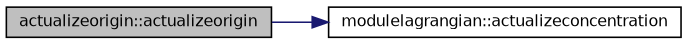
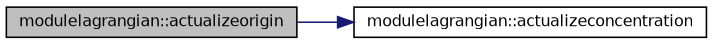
node "actualizeorigin::actualizeorigin": label "actualizeorigin::actualizeorigin" -> "modulelagrangian::actualizeorigin"
